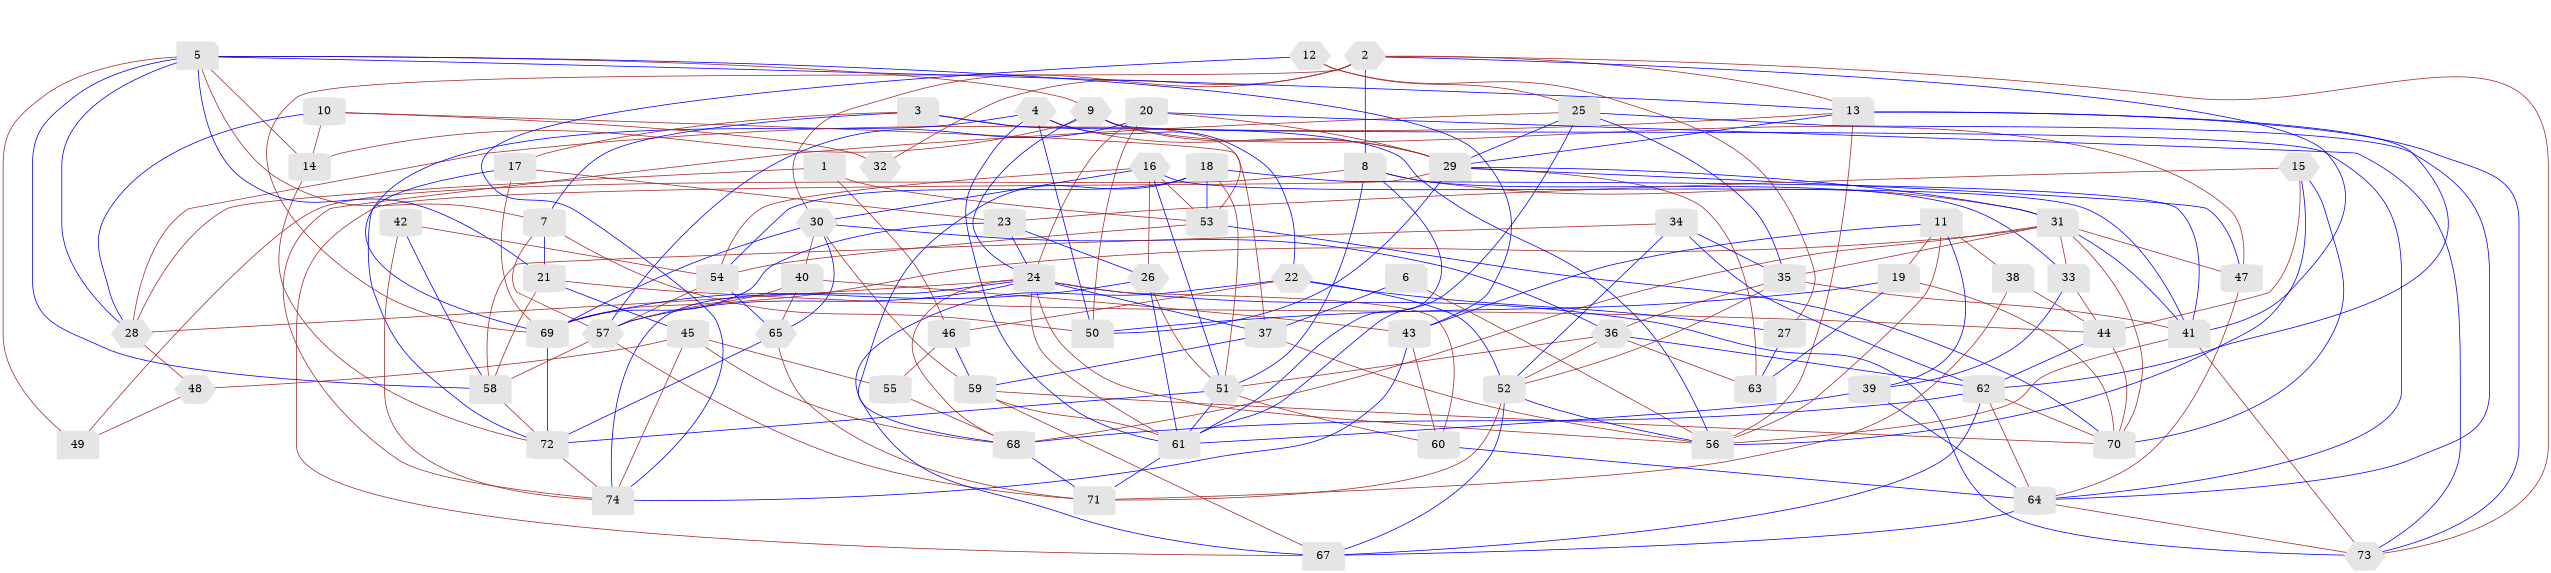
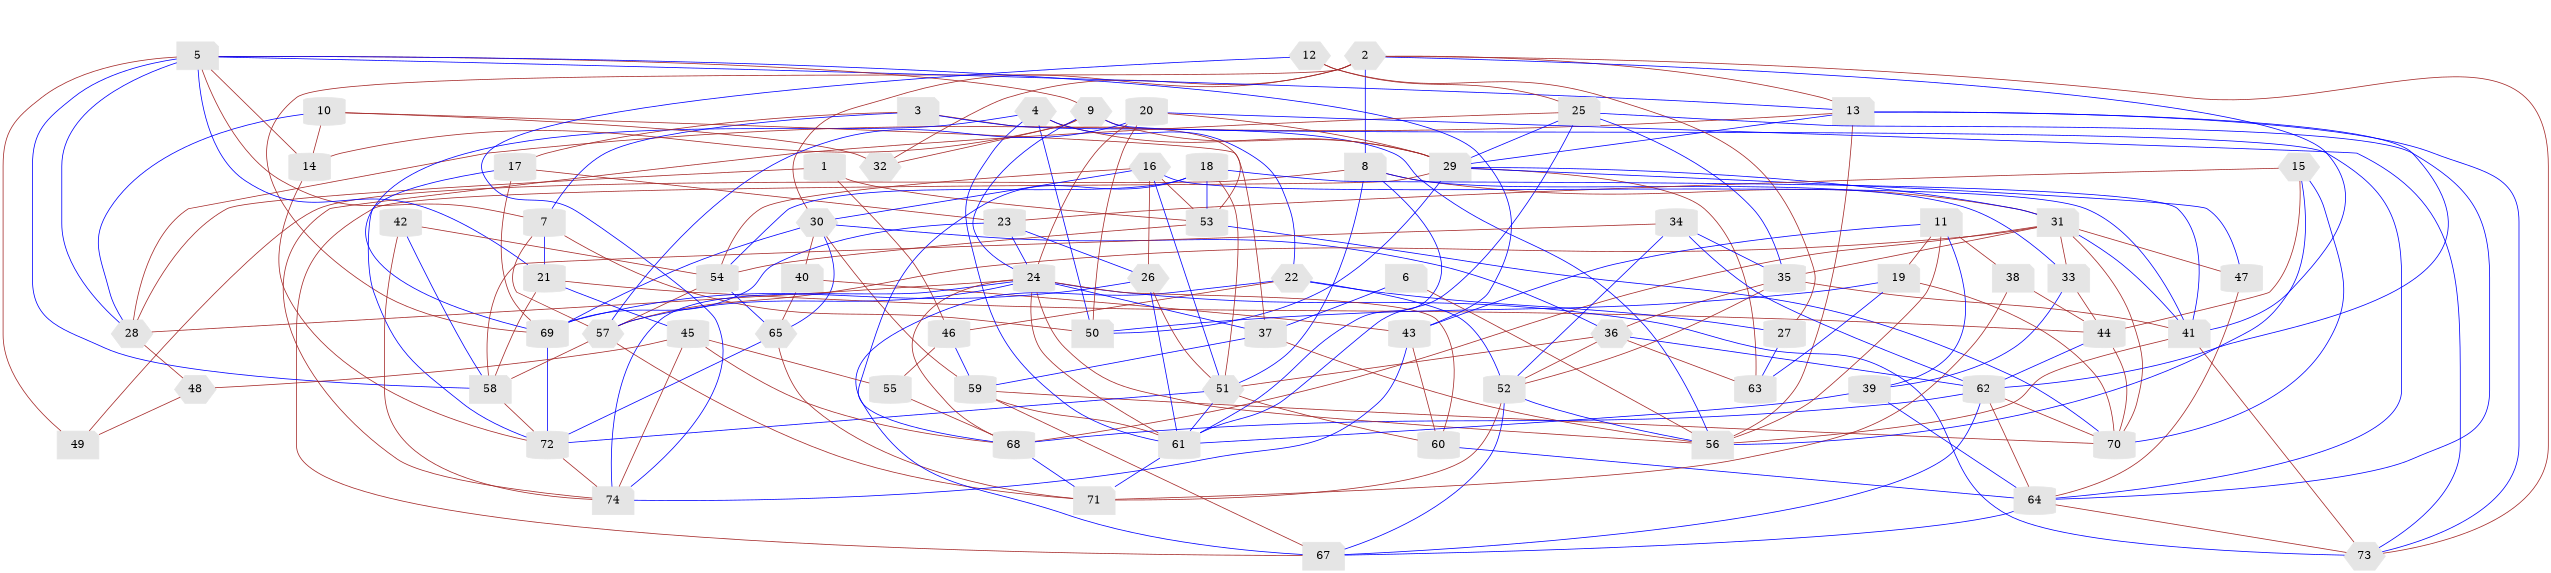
edge "9" -- "47": now "9" -- "32"
edge "40" -- "69": removed
